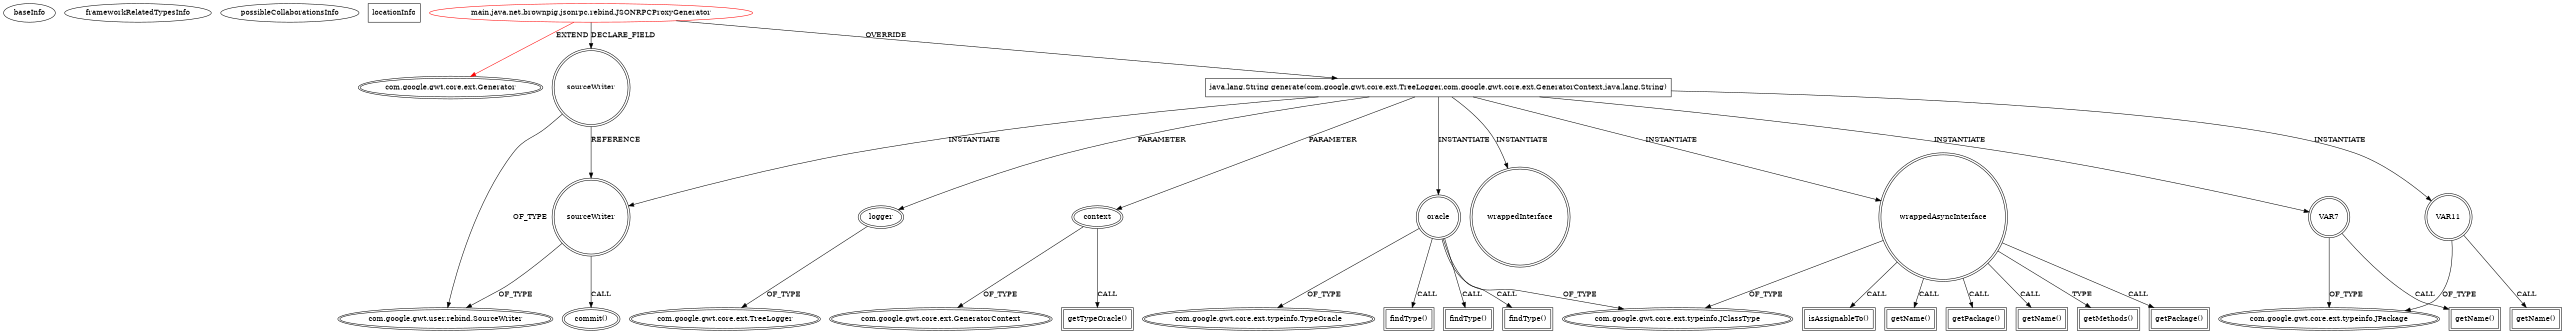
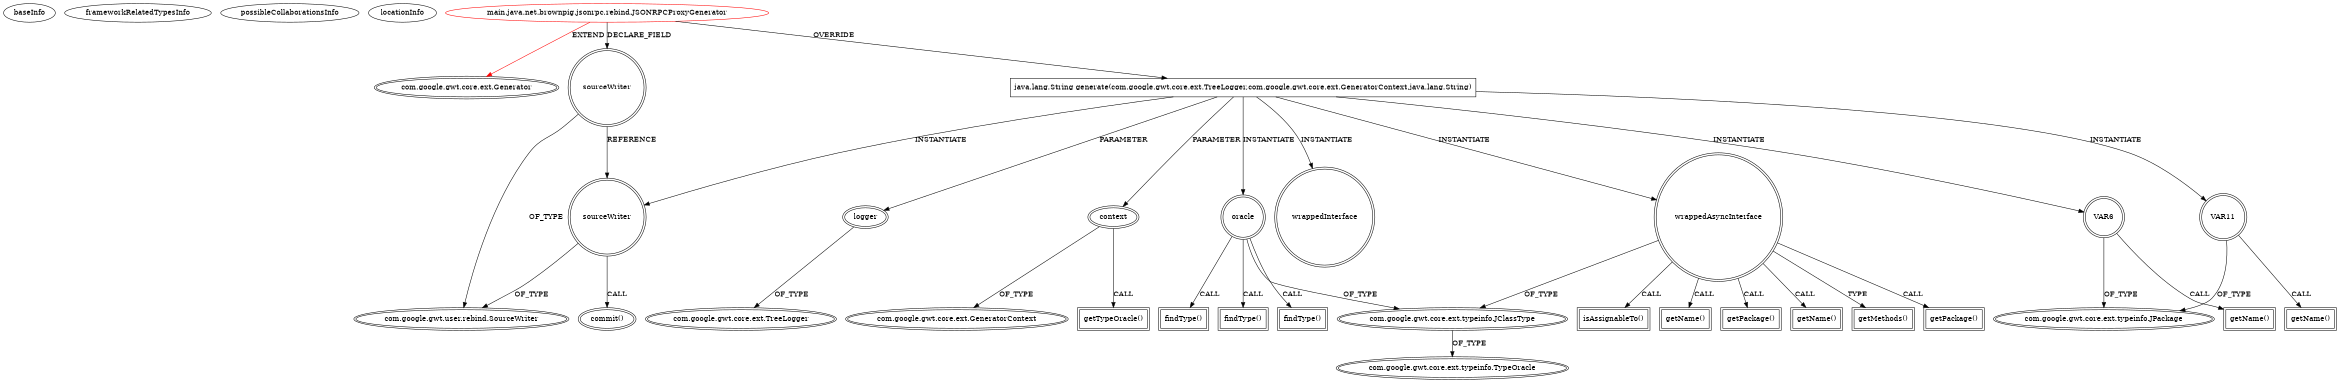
node "locationInfo": shape box -> ellipse
node "VAR7": label "VAR7" -> "VAR6"
edge "oracle" -> "com.google.gwt.core.ext.typeinfo.TypeOracle": now "com.google.gwt.core.ext.typeinfo.JClassType" -> "com.google.gwt.core.ext.typeinfo.TypeOracle"
